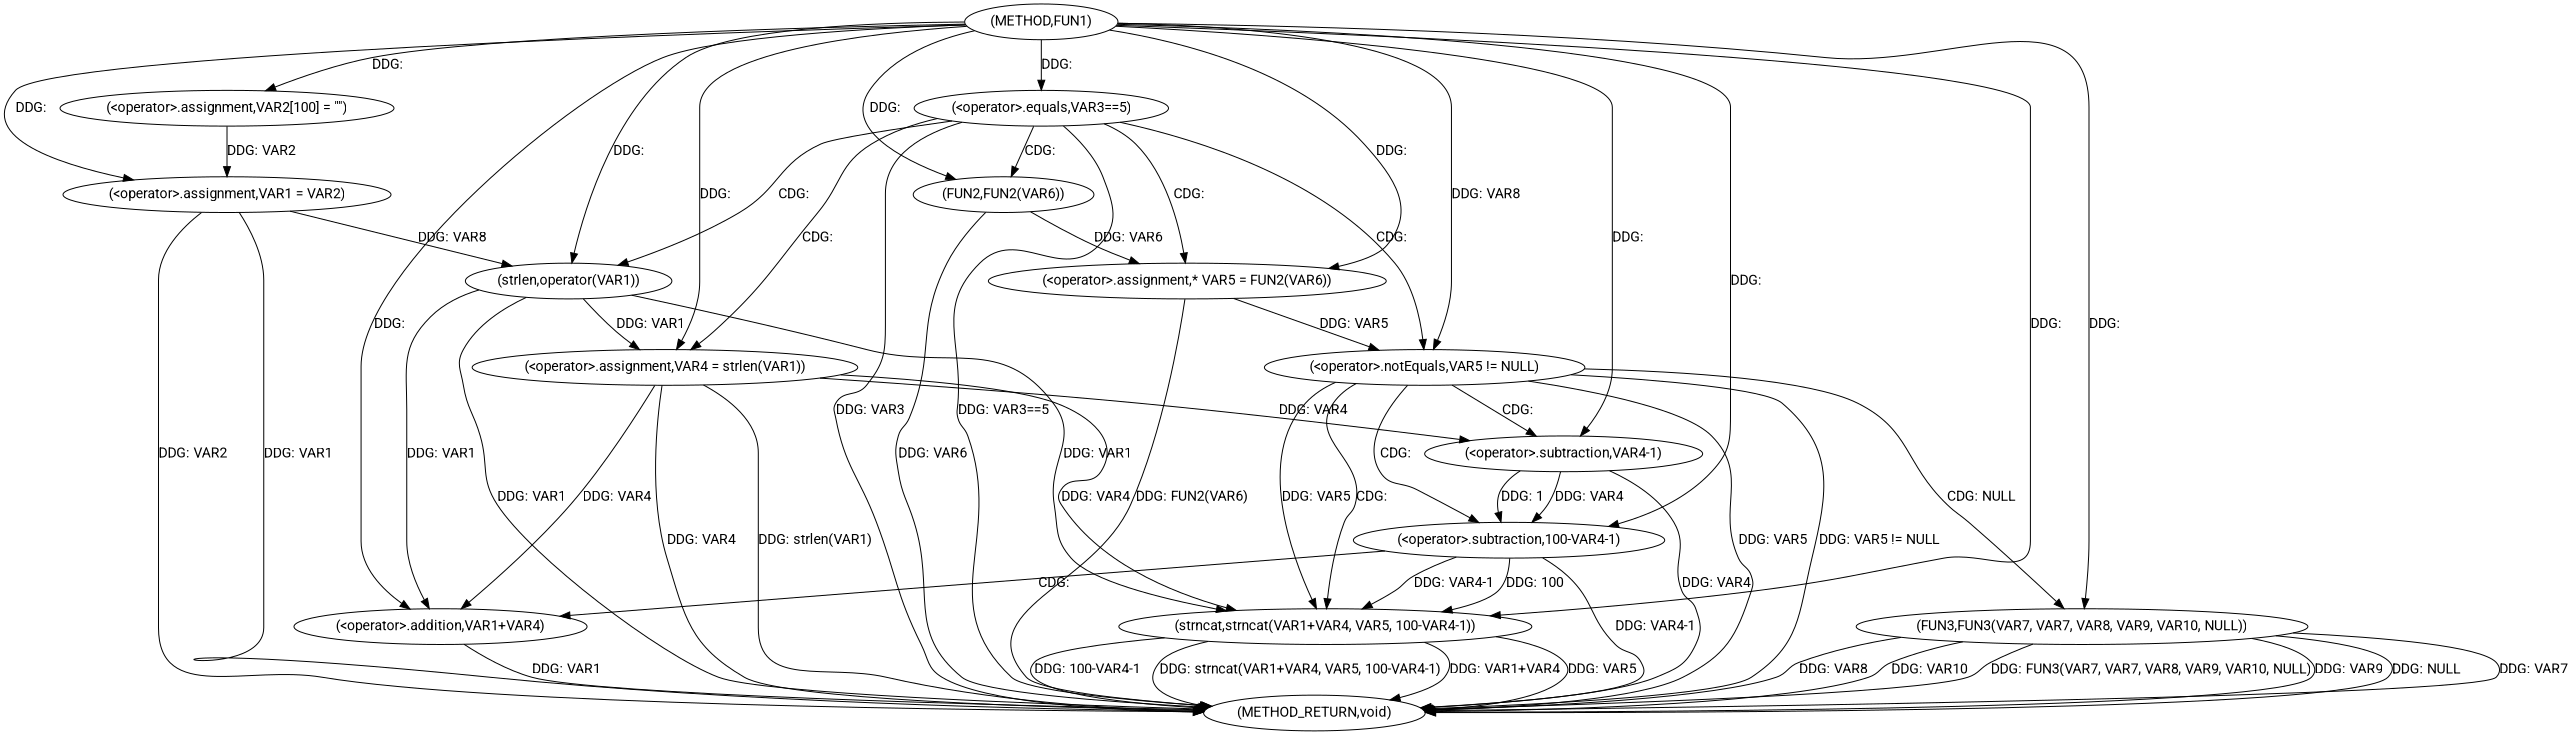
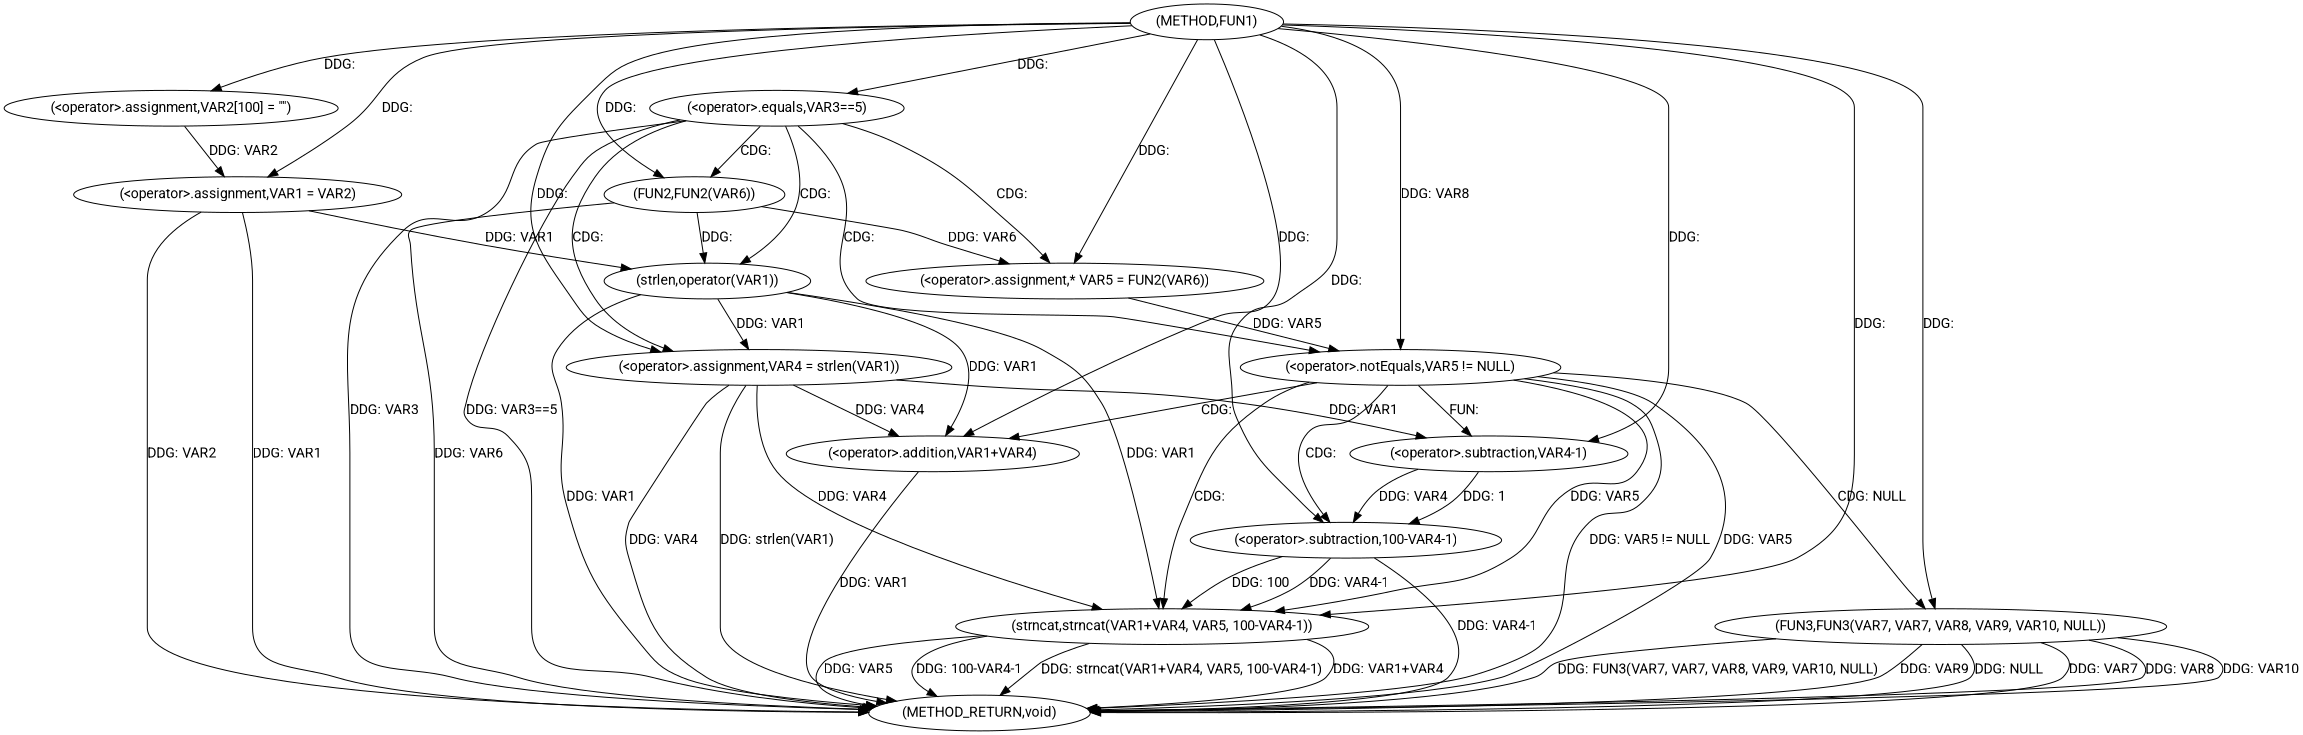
edge "(METHOD,FUN1)" -> "(strlen,operator(VAR1))": now "(FUN2,FUN2(VAR6))" -> "(strlen,operator(VAR1))"
edge "(<operator>.assignment,VAR1 = VAR2)" -> "(strlen,operator(VAR1))": label "DDG: VAR8" -> "DDG: VAR1"
edge "(<operator>.assignment,VAR4 = strlen(VAR1))" -> "(<operator>.subtraction,VAR4-1)": label "DDG: VAR4" -> "DDG: VAR1"
edge "(<operator>.notEquals,VAR5 != NULL)" -> "(<operator>.subtraction,VAR4-1)": label "CDG: " -> "FUN: "
edge "(<operator>.subtraction,100-VAR4-1)" -> "(<operator>.addition,VAR1+VAR4)": now "(<operator>.notEquals,VAR5 != NULL)" -> "(<operator>.addition,VAR1+VAR4)"
edge "(<operator>.assignment,* VAR5 = FUN2(VAR6))" -> "(METHOD_RETURN,void)": removed, label "DDG: FUN2(VAR6)"
edge "(<operator>.subtraction,VAR4-1)" -> "(METHOD_RETURN,void)": removed, label "DDG: VAR4"
